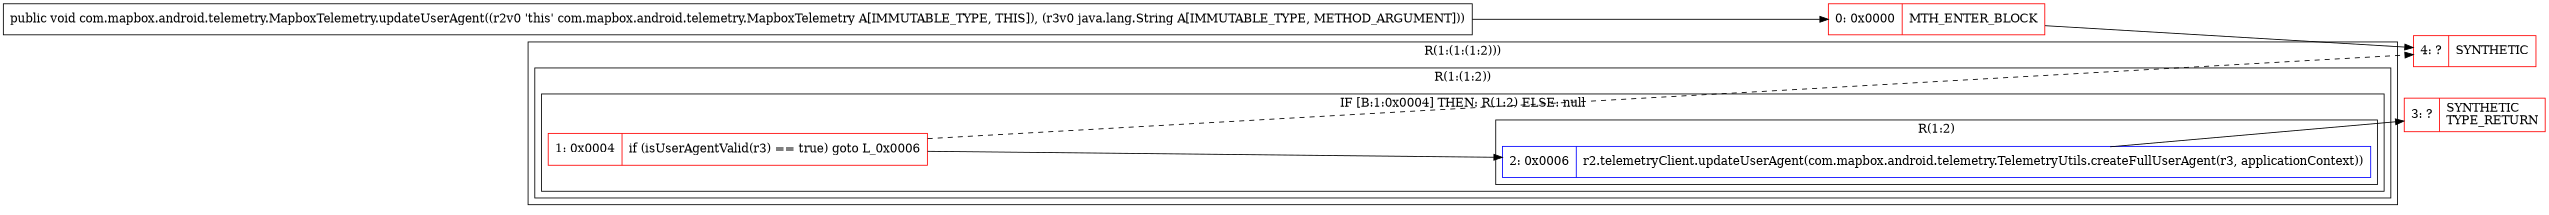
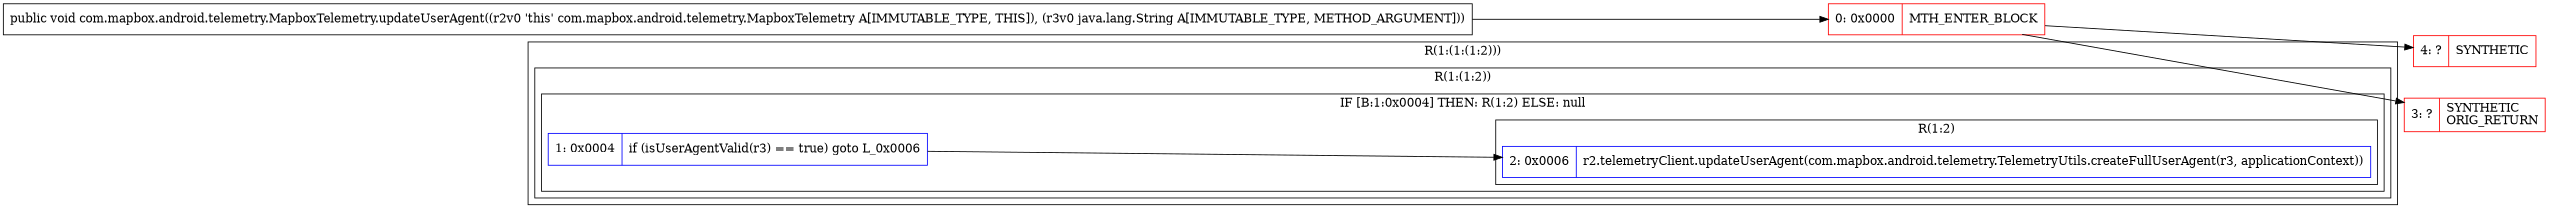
edge "1: 0x0004" -> "4: ?": removed
node "3: ?": text "TYPE_RETURN" -> "ORIG_RETURN"
edge "2: 0x0006" -> "3: ?": now "0: 0x0000" -> "3: ?"
node "1: 0x0004": color red -> blue
